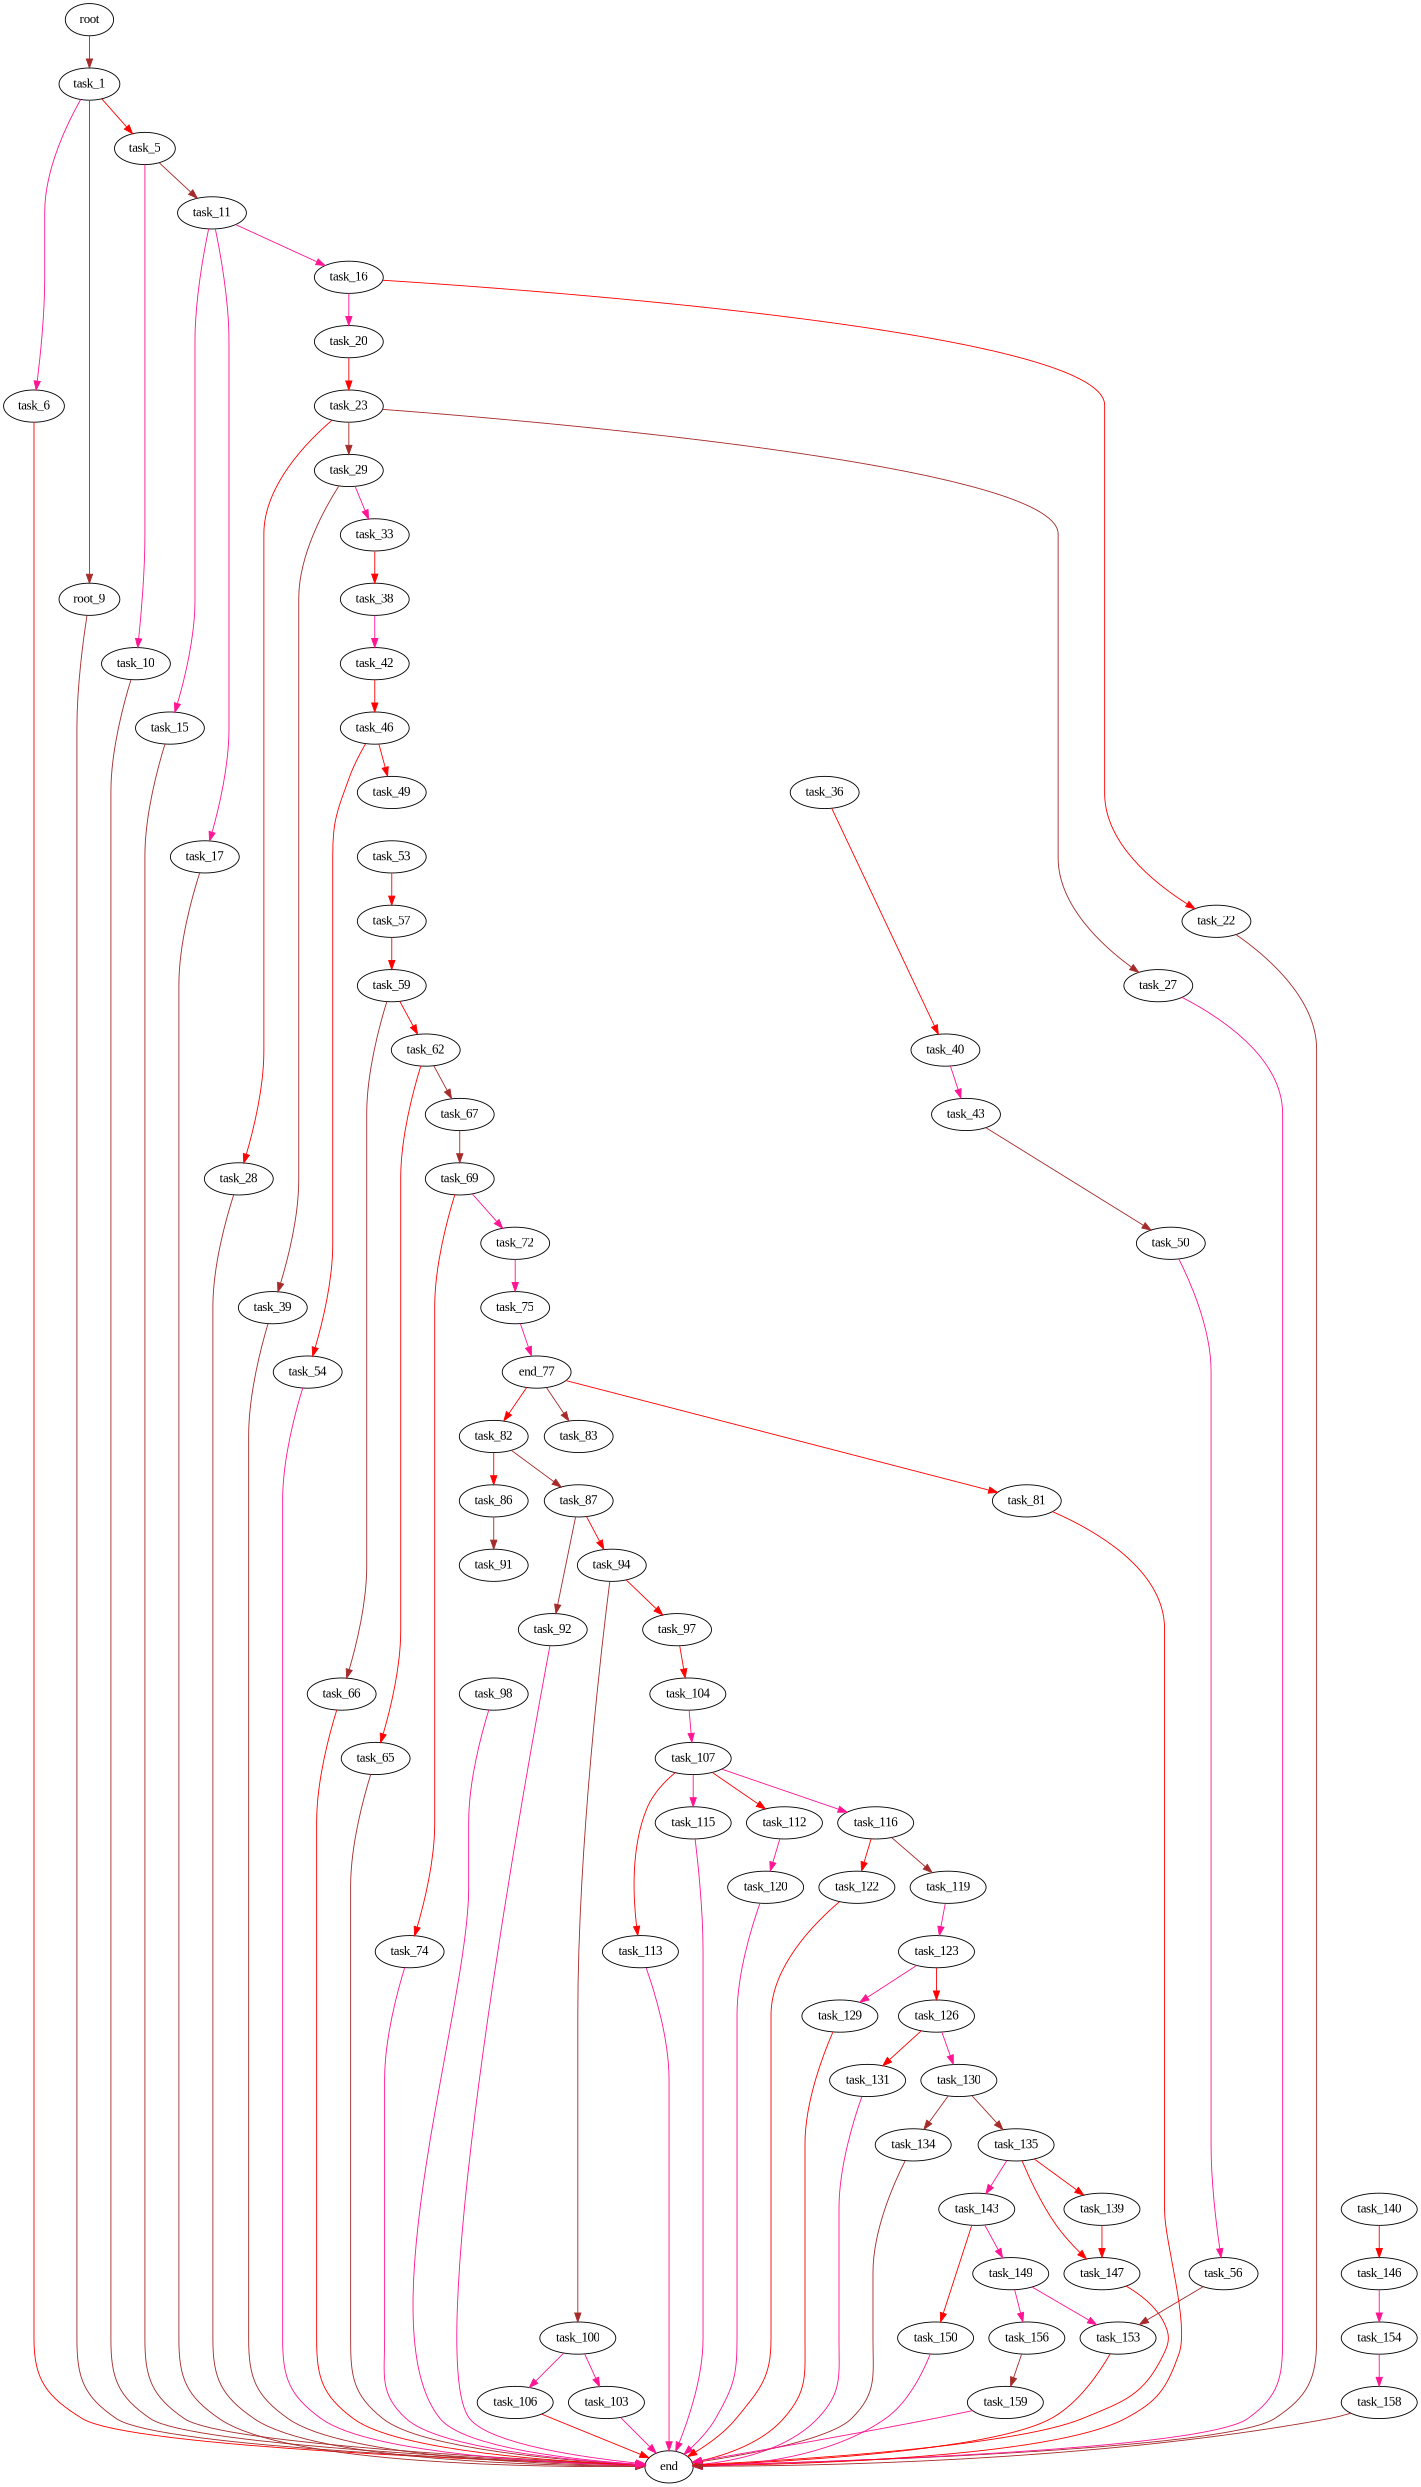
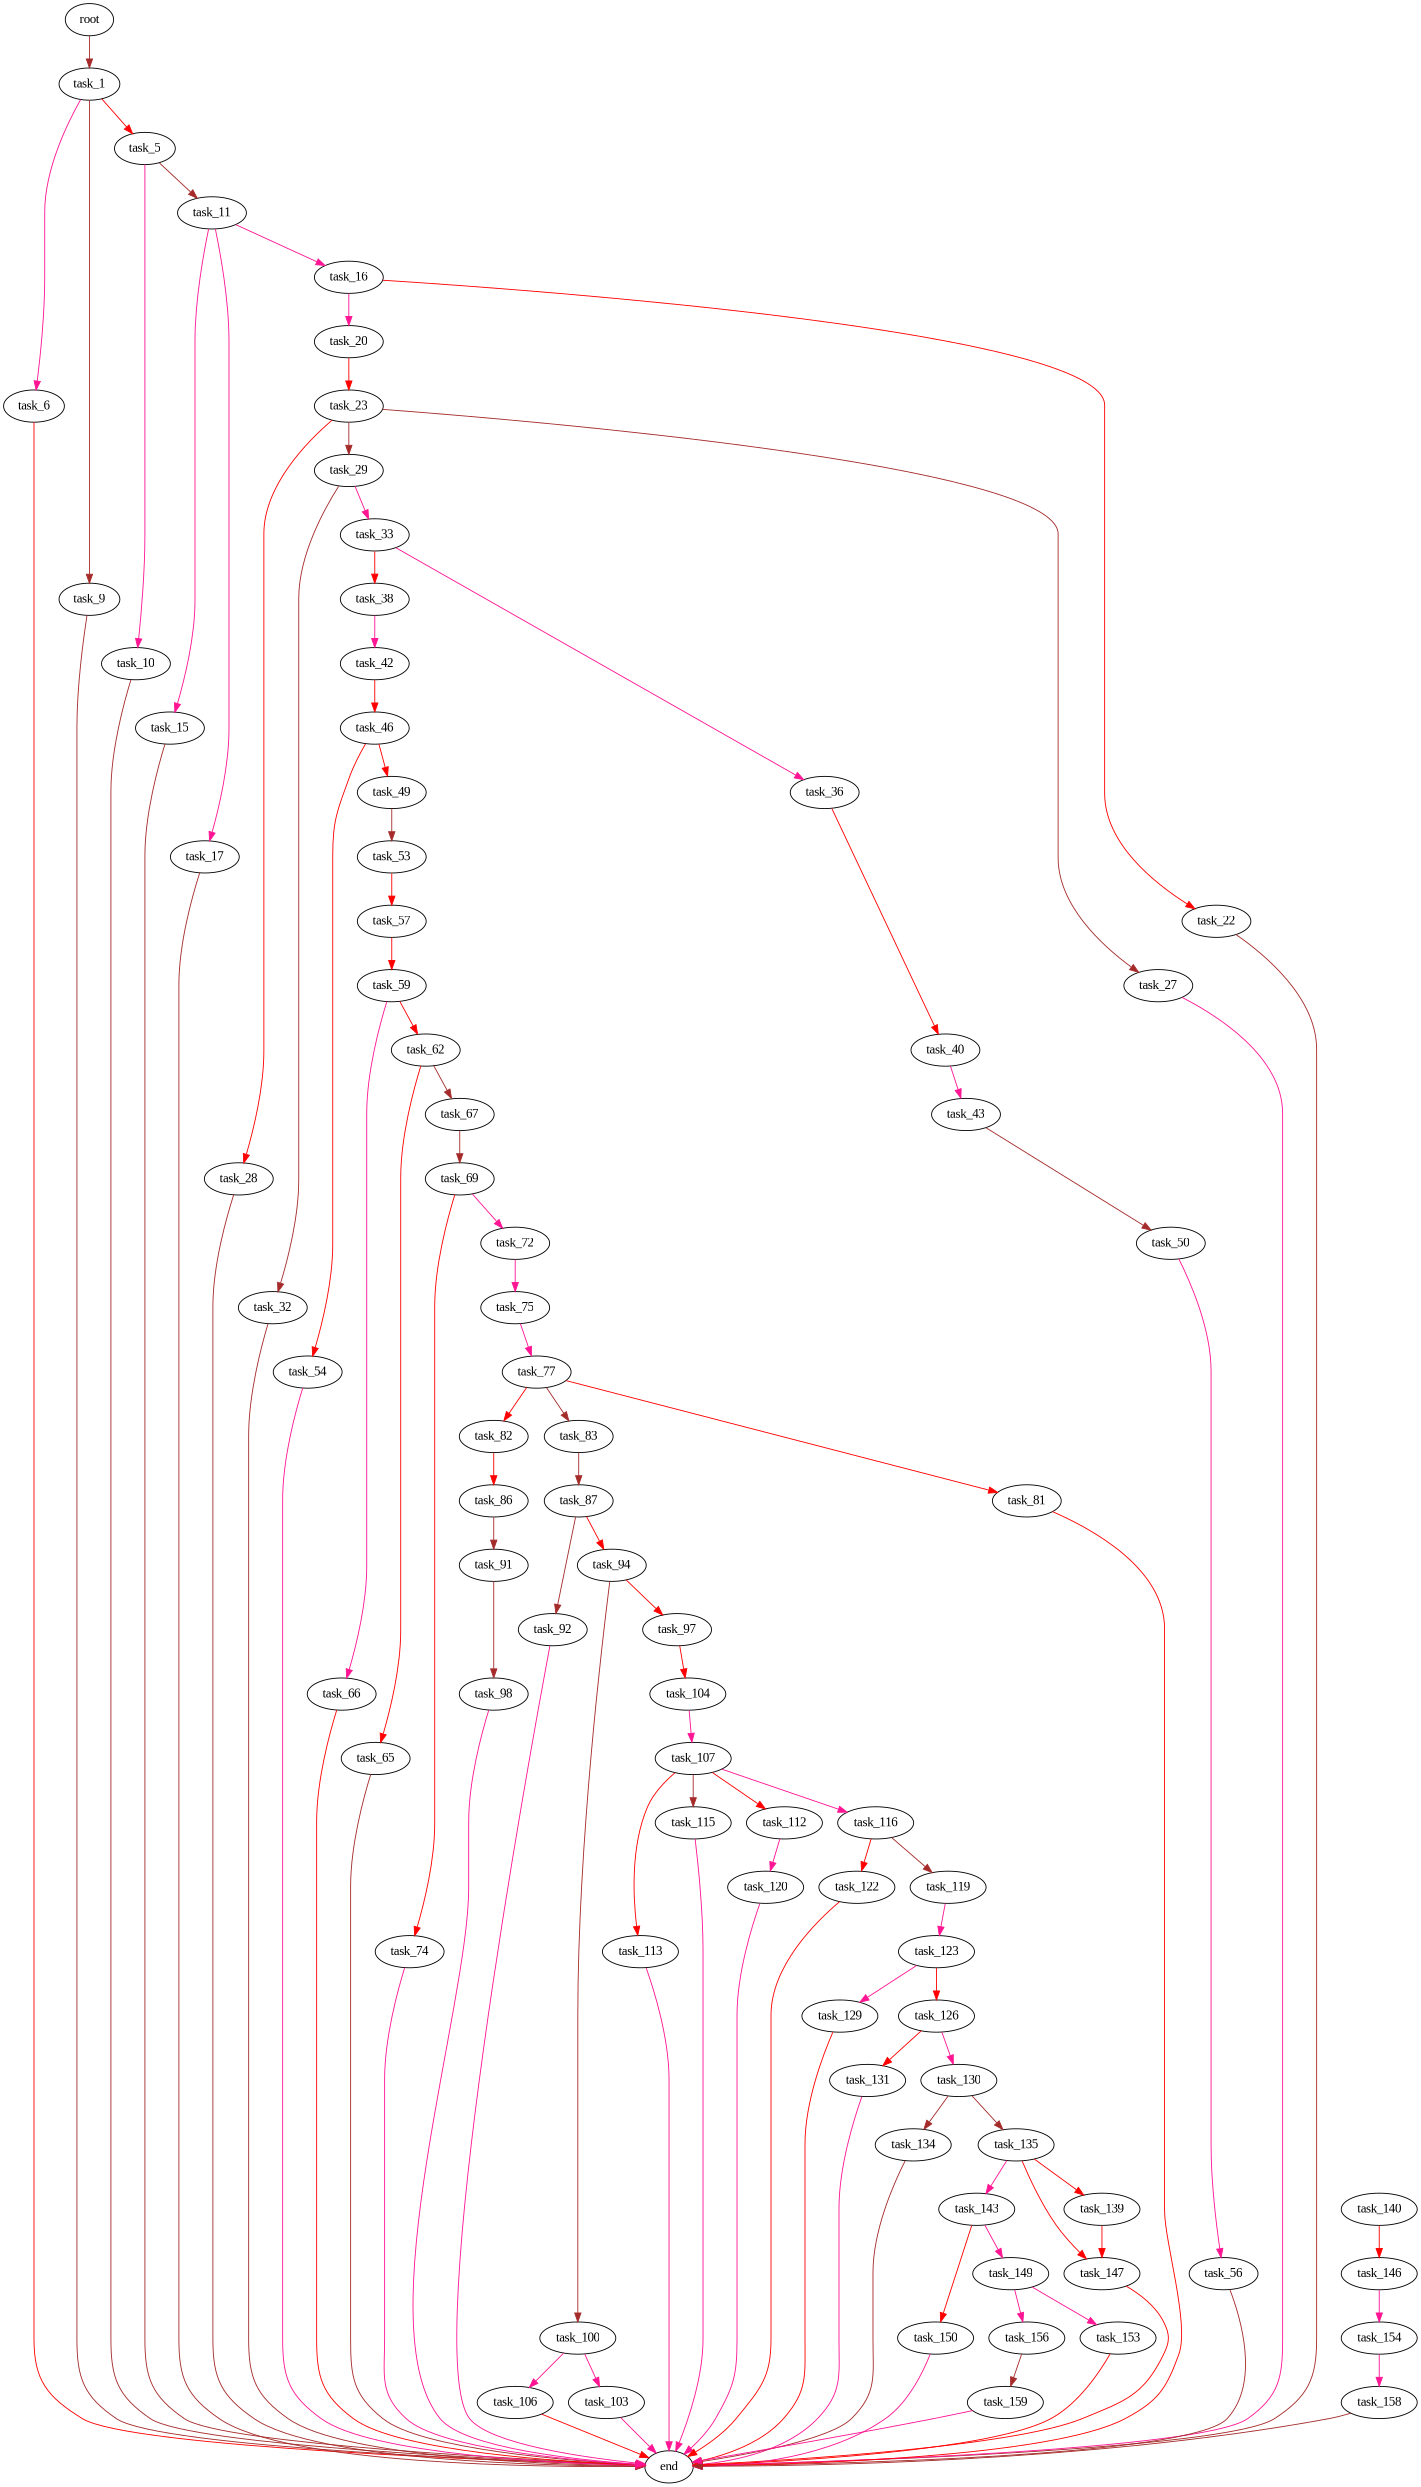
node "root_9": label "root_9" -> "task_9"
edge "task_33" -> "task_36": added
edge "task_49" -> "task_53": added
node "task_39": label "task_39" -> "task_32"
edge "task_59" -> "task_66": color brown -> deeppink
node "end_77": label "end_77" -> "task_77"
edge "task_82" -> "task_87": now "task_83" -> "task_87"
edge "task_91" -> "task_98": added
edge "task_107" -> "task_115": color deeppink -> brown
edge "task_56" -> "task_153": now "task_56" -> "end"
